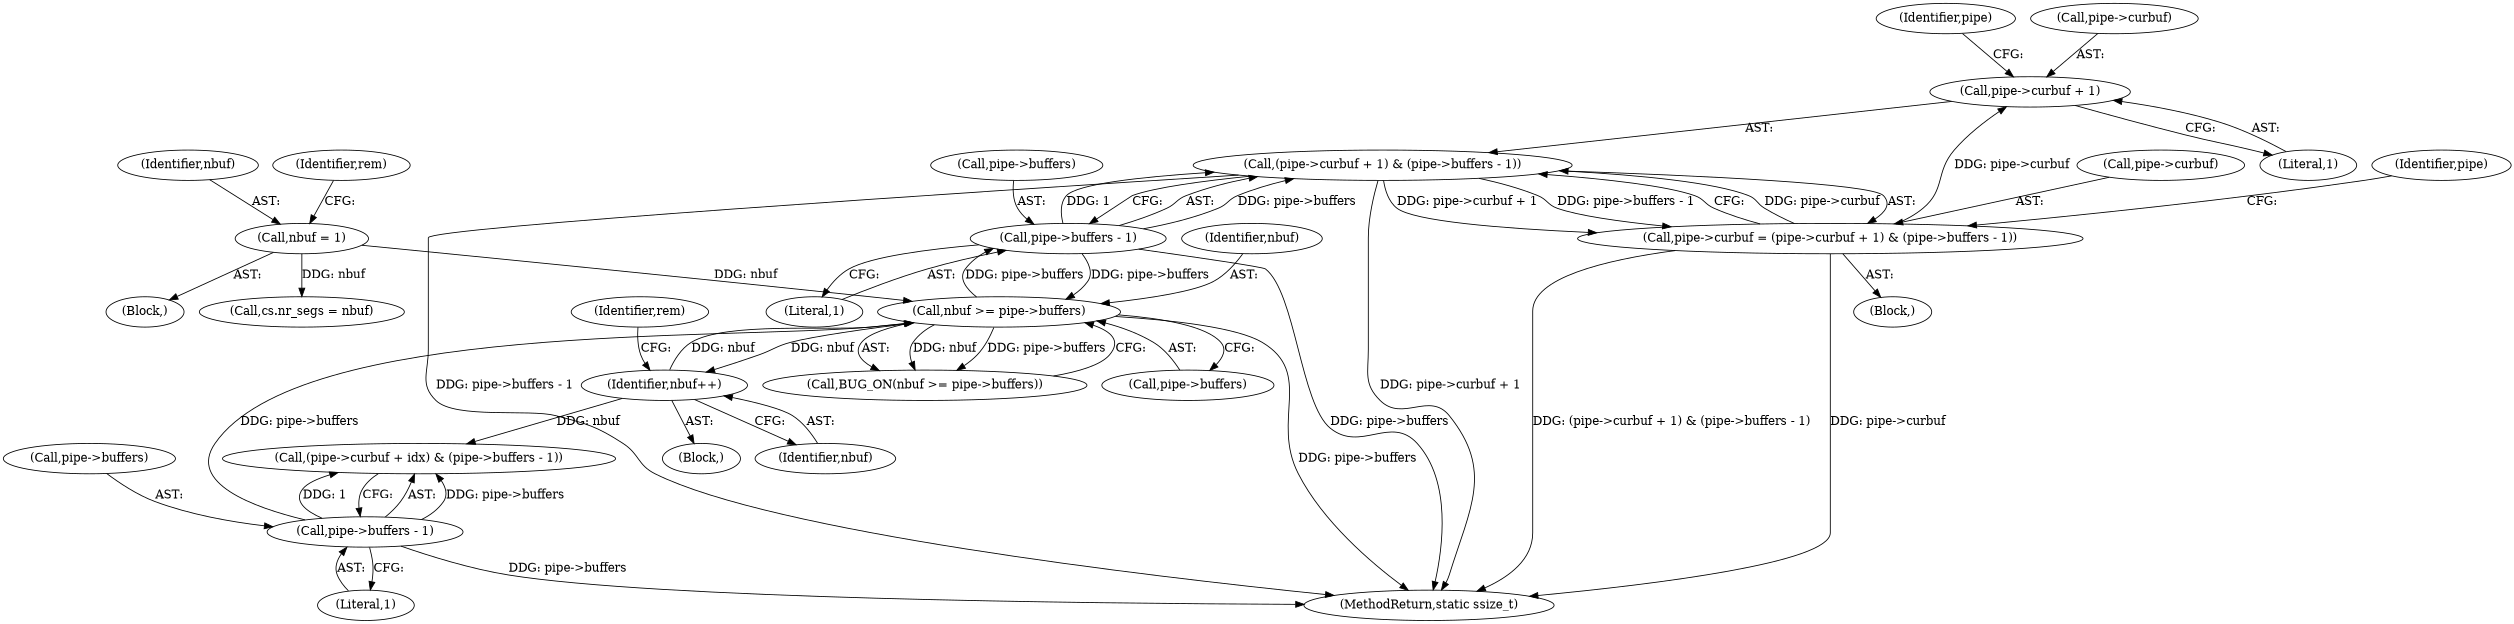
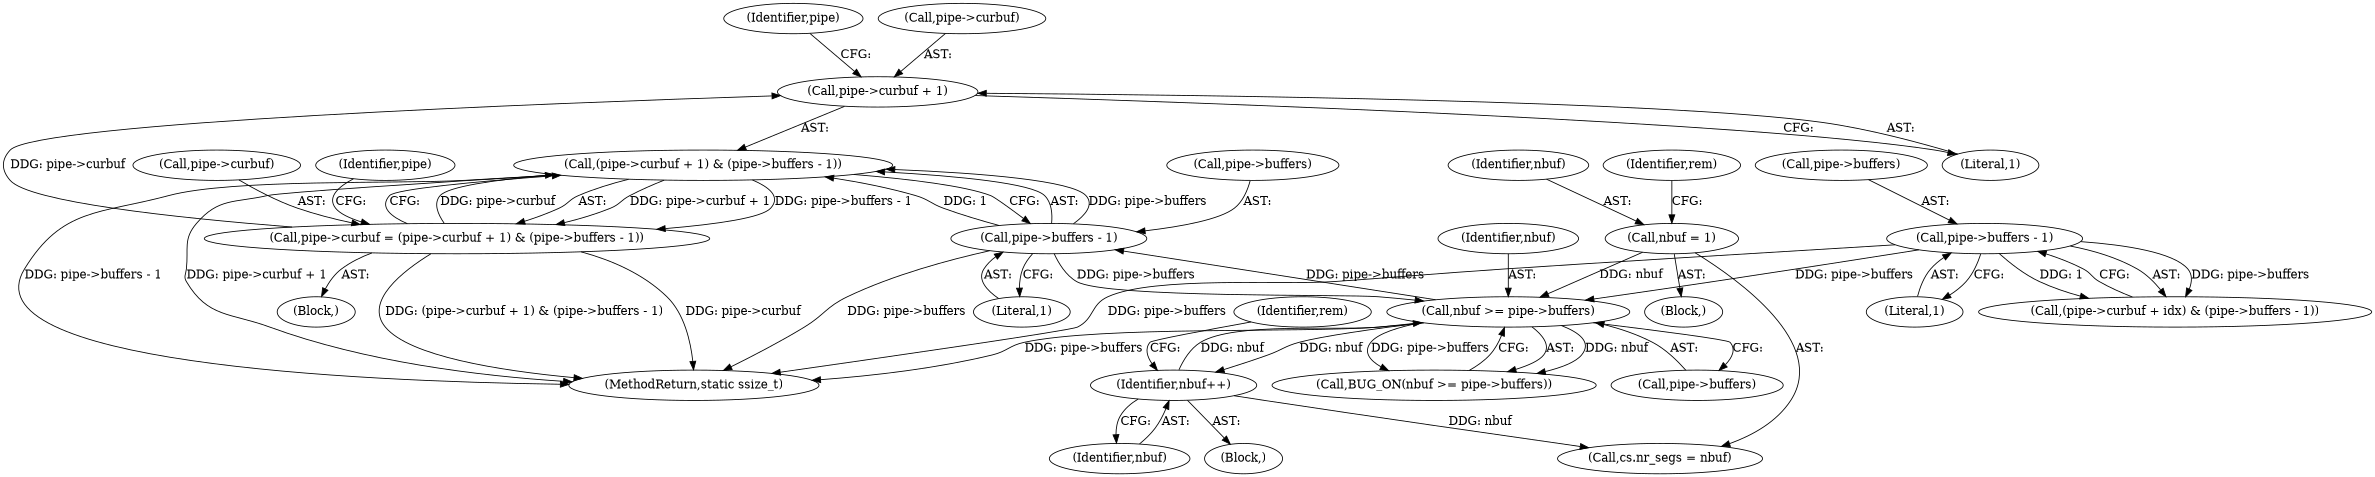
edge "(Call,nbuf = 1)" -> "(Call,cs.nr_segs = nbuf)": label "DDG: nbuf" -> "AST: "
edge "(Identifier,nbuf++)" -> "(Call,(pipe->curbuf + idx) & (pipe->buffers - 1))": now "(Identifier,nbuf++)" -> "(Call,cs.nr_segs = nbuf)"
